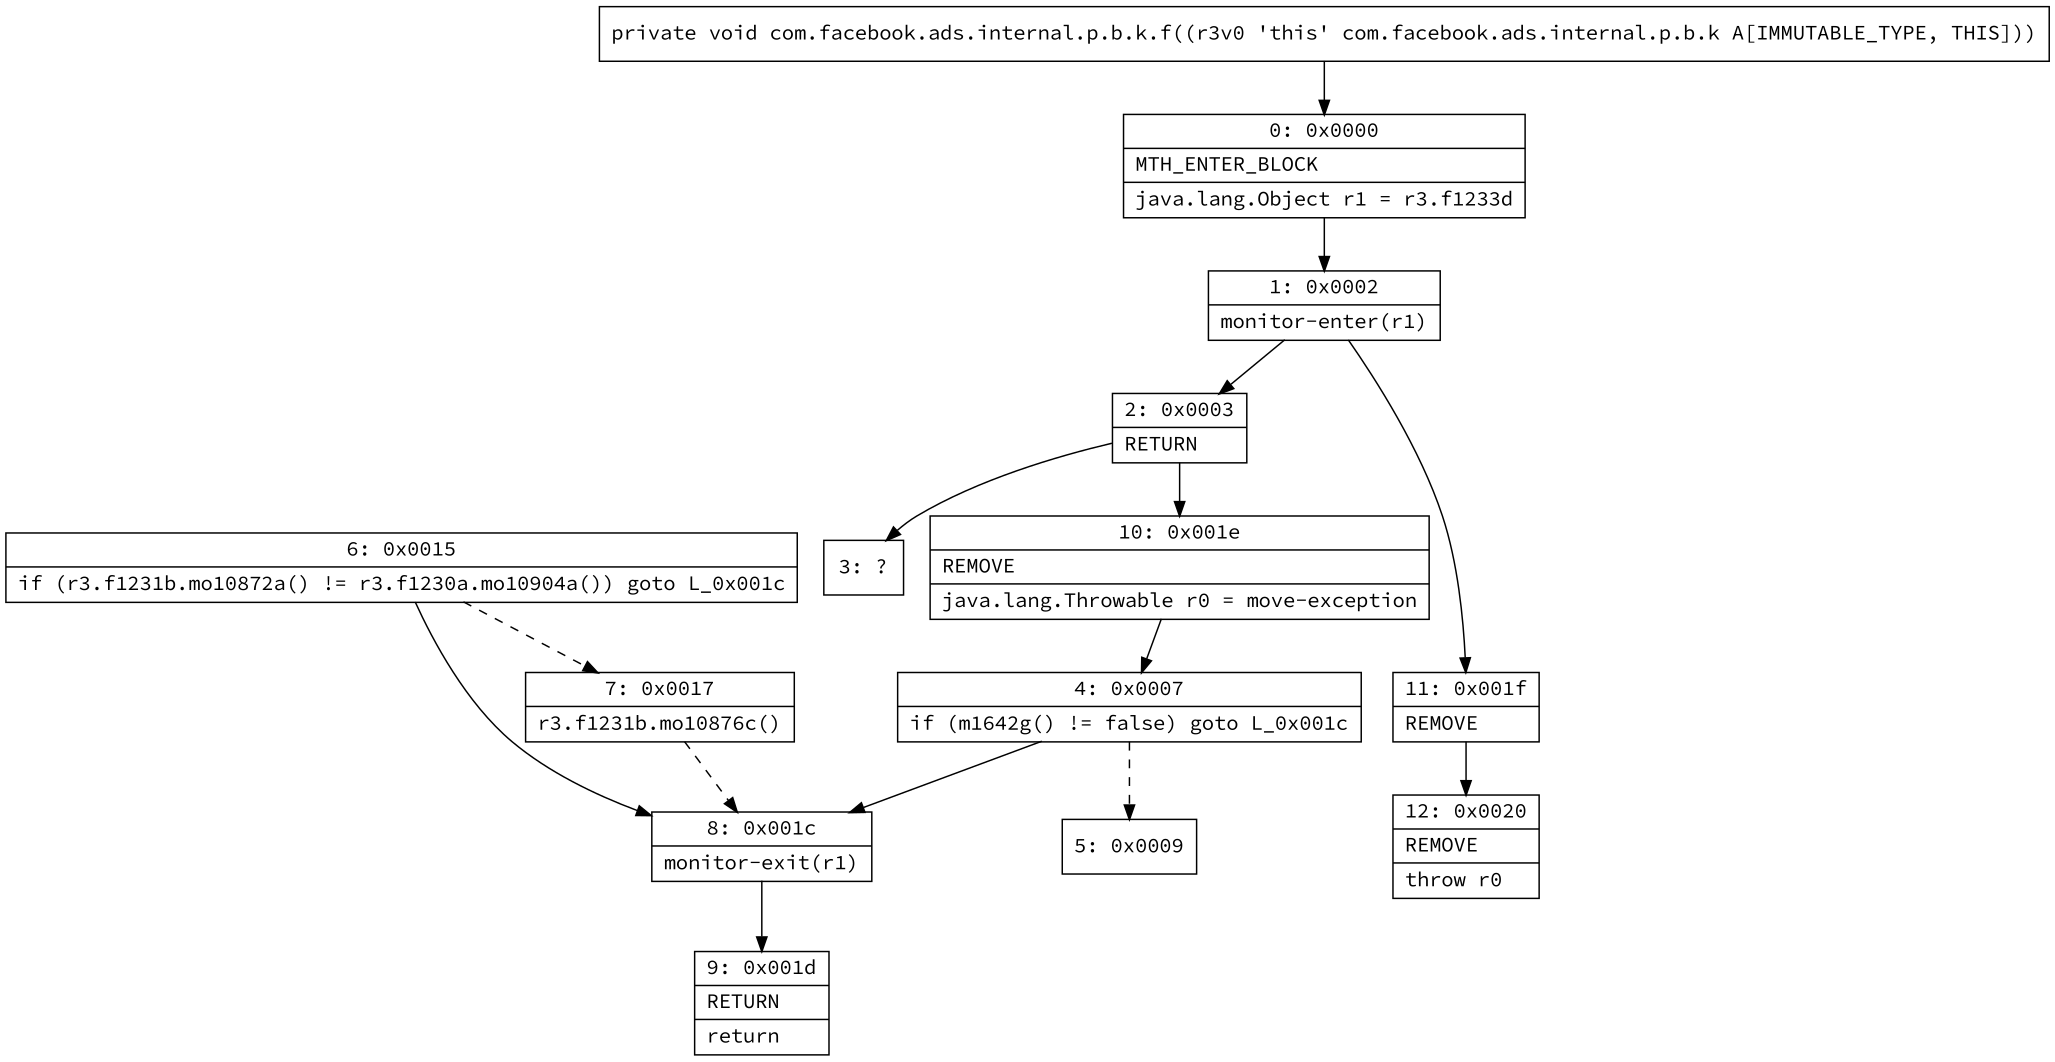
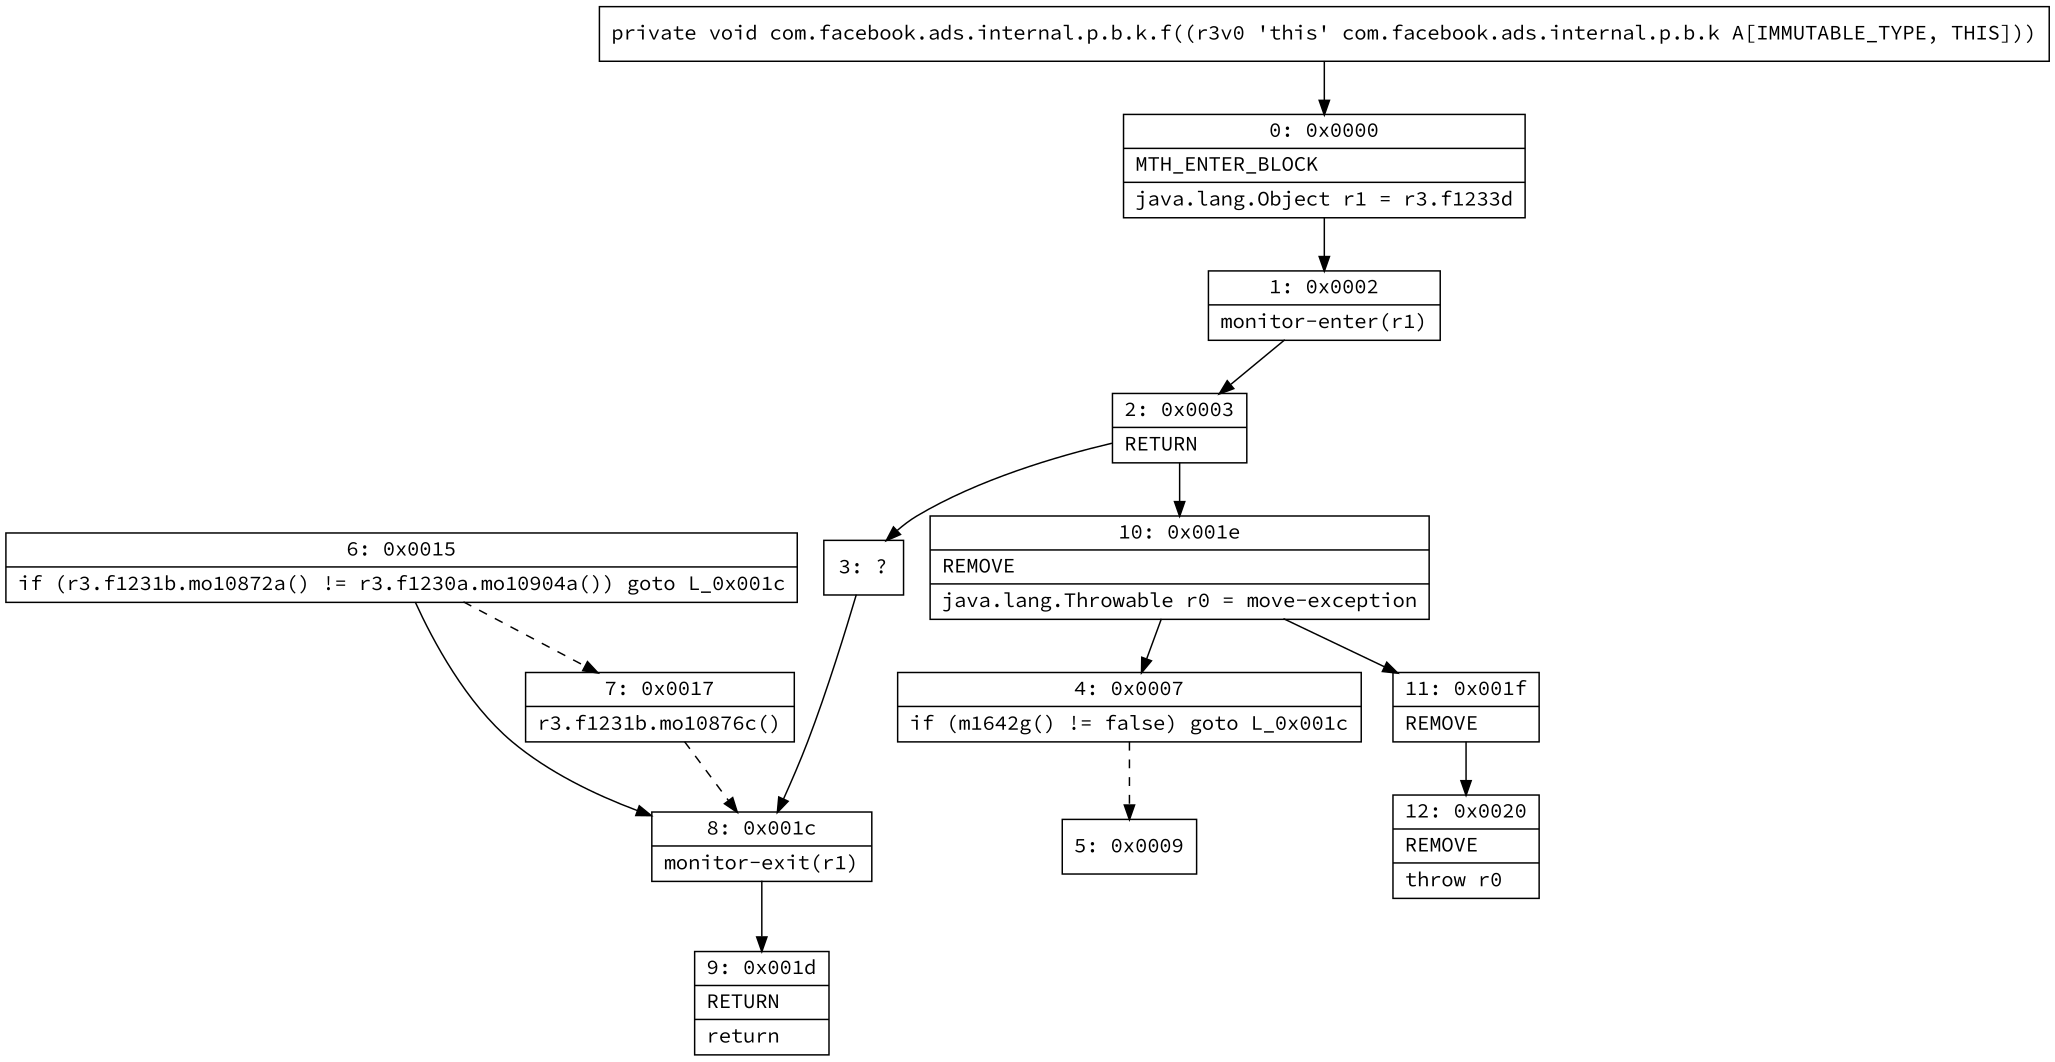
edge "1: 0x0002" -> "11: 0x001f": now "10: 0x001e" -> "11: 0x001f"
edge "4: 0x0007" -> "8: 0x001c": now "3: ?" -> "8: 0x001c"
